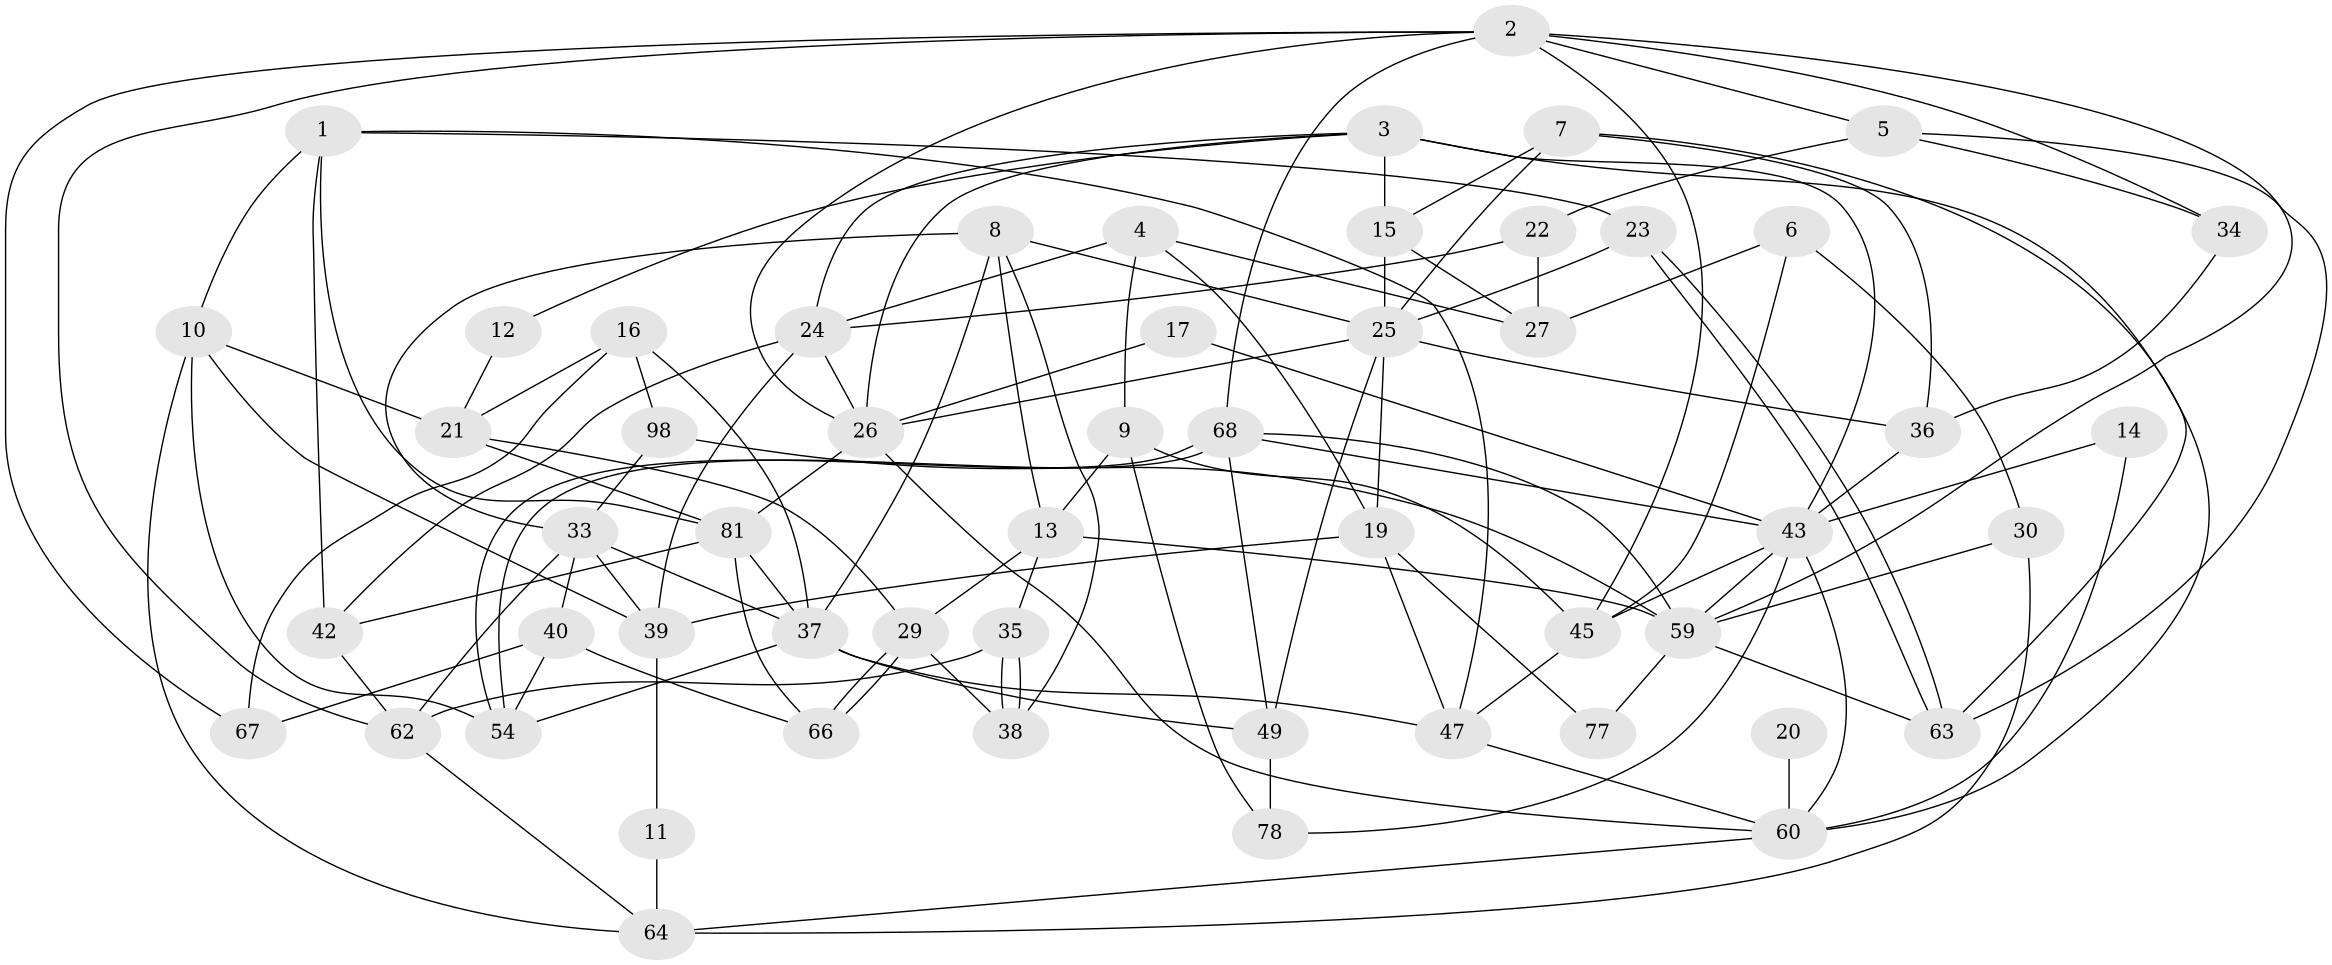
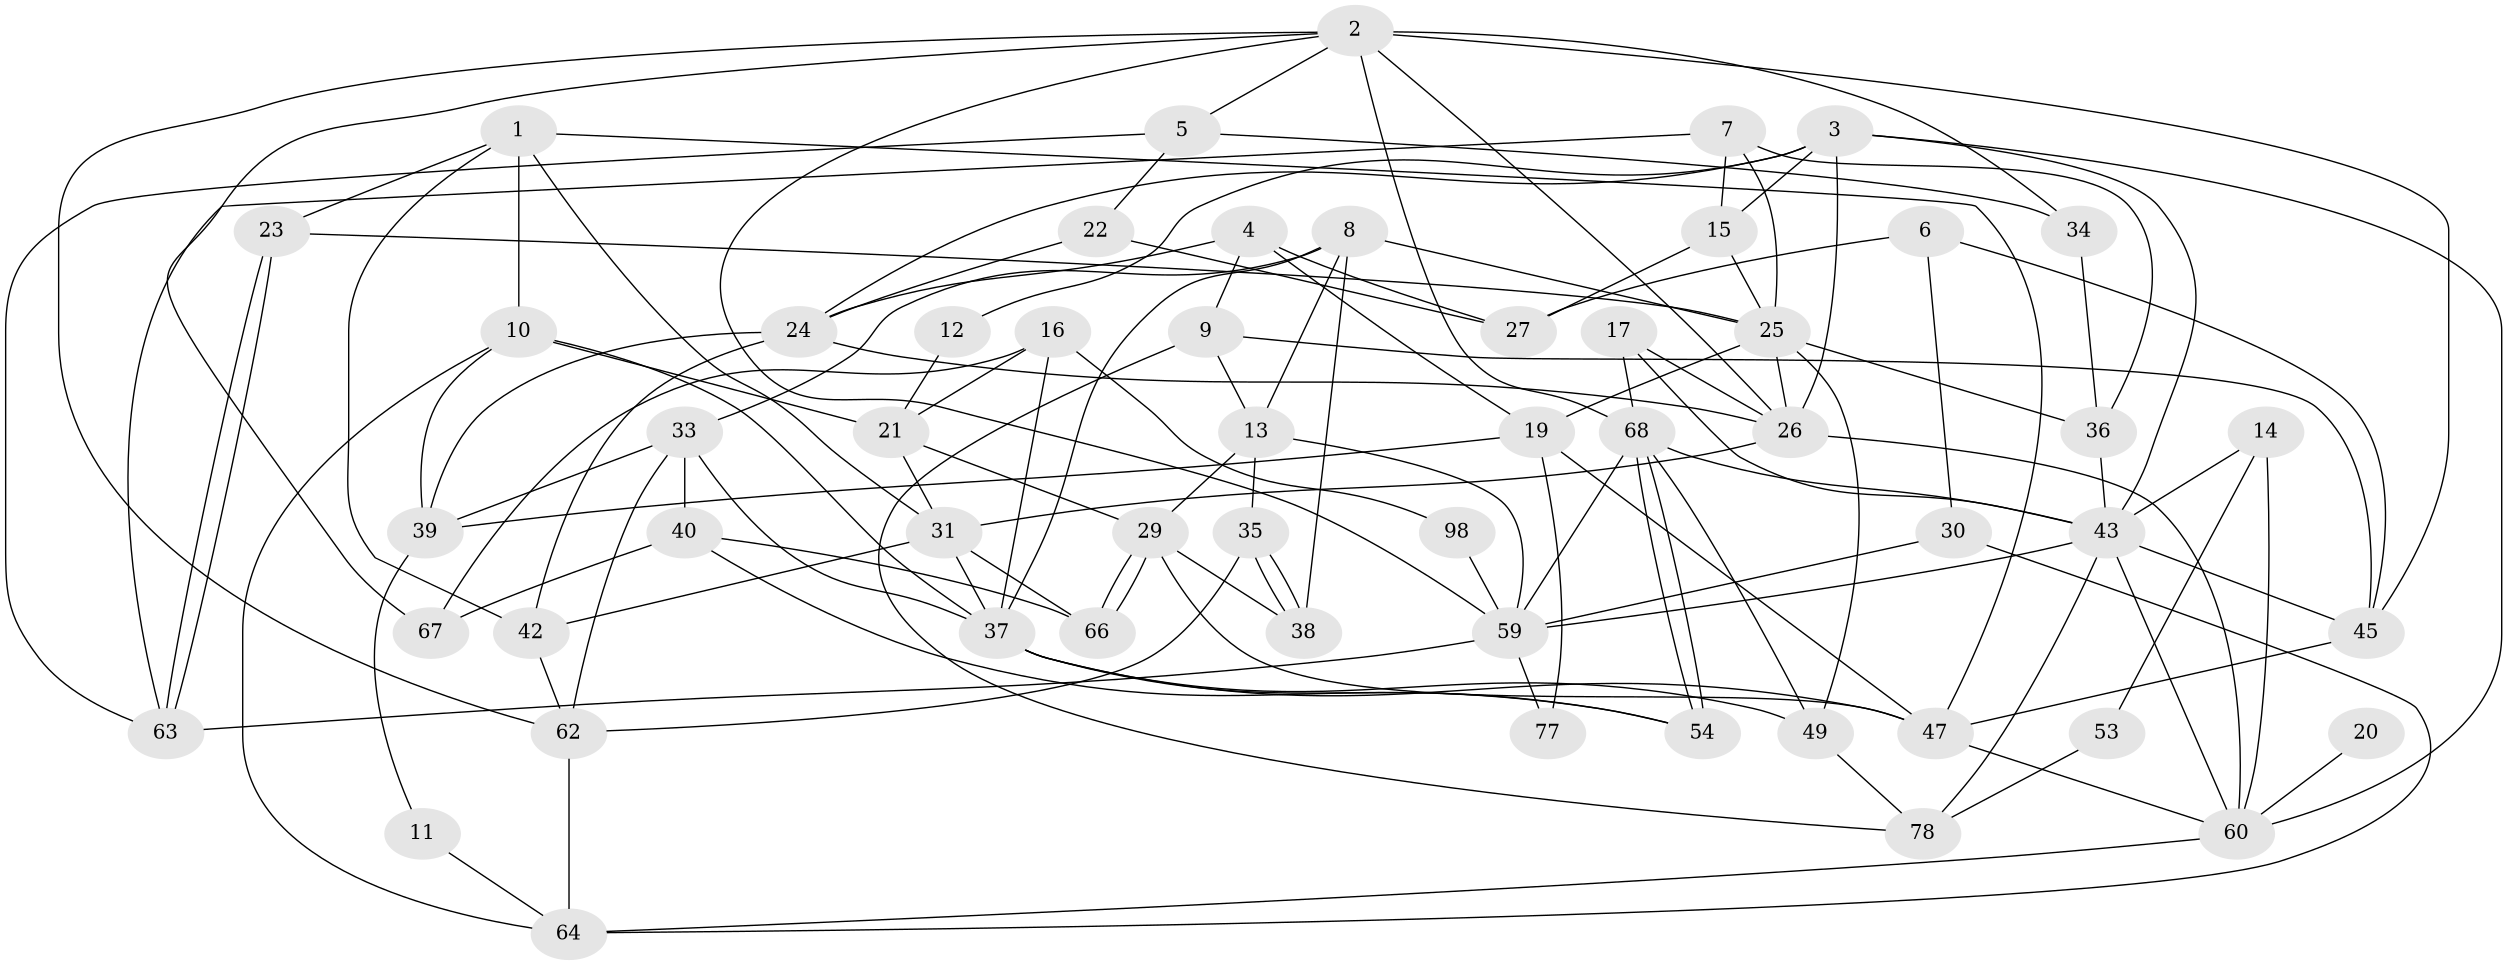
edge "17" -- "68": added
edge "98" -- "33": removed
node "81": label "81" -> "31"
edge "10" -- "54": now "10" -- "37"
edge "29" -- "47": added
node "53": added
